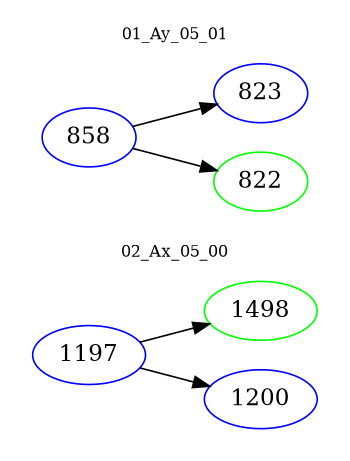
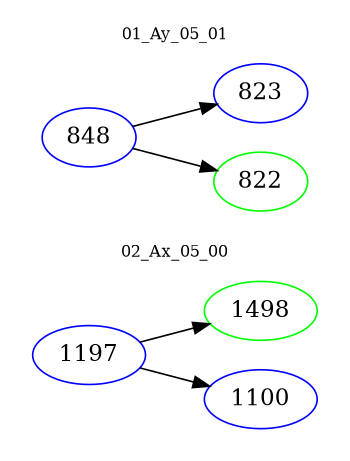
node "858": label "858" -> "848"
node "1200": label "1200" -> "1100"
